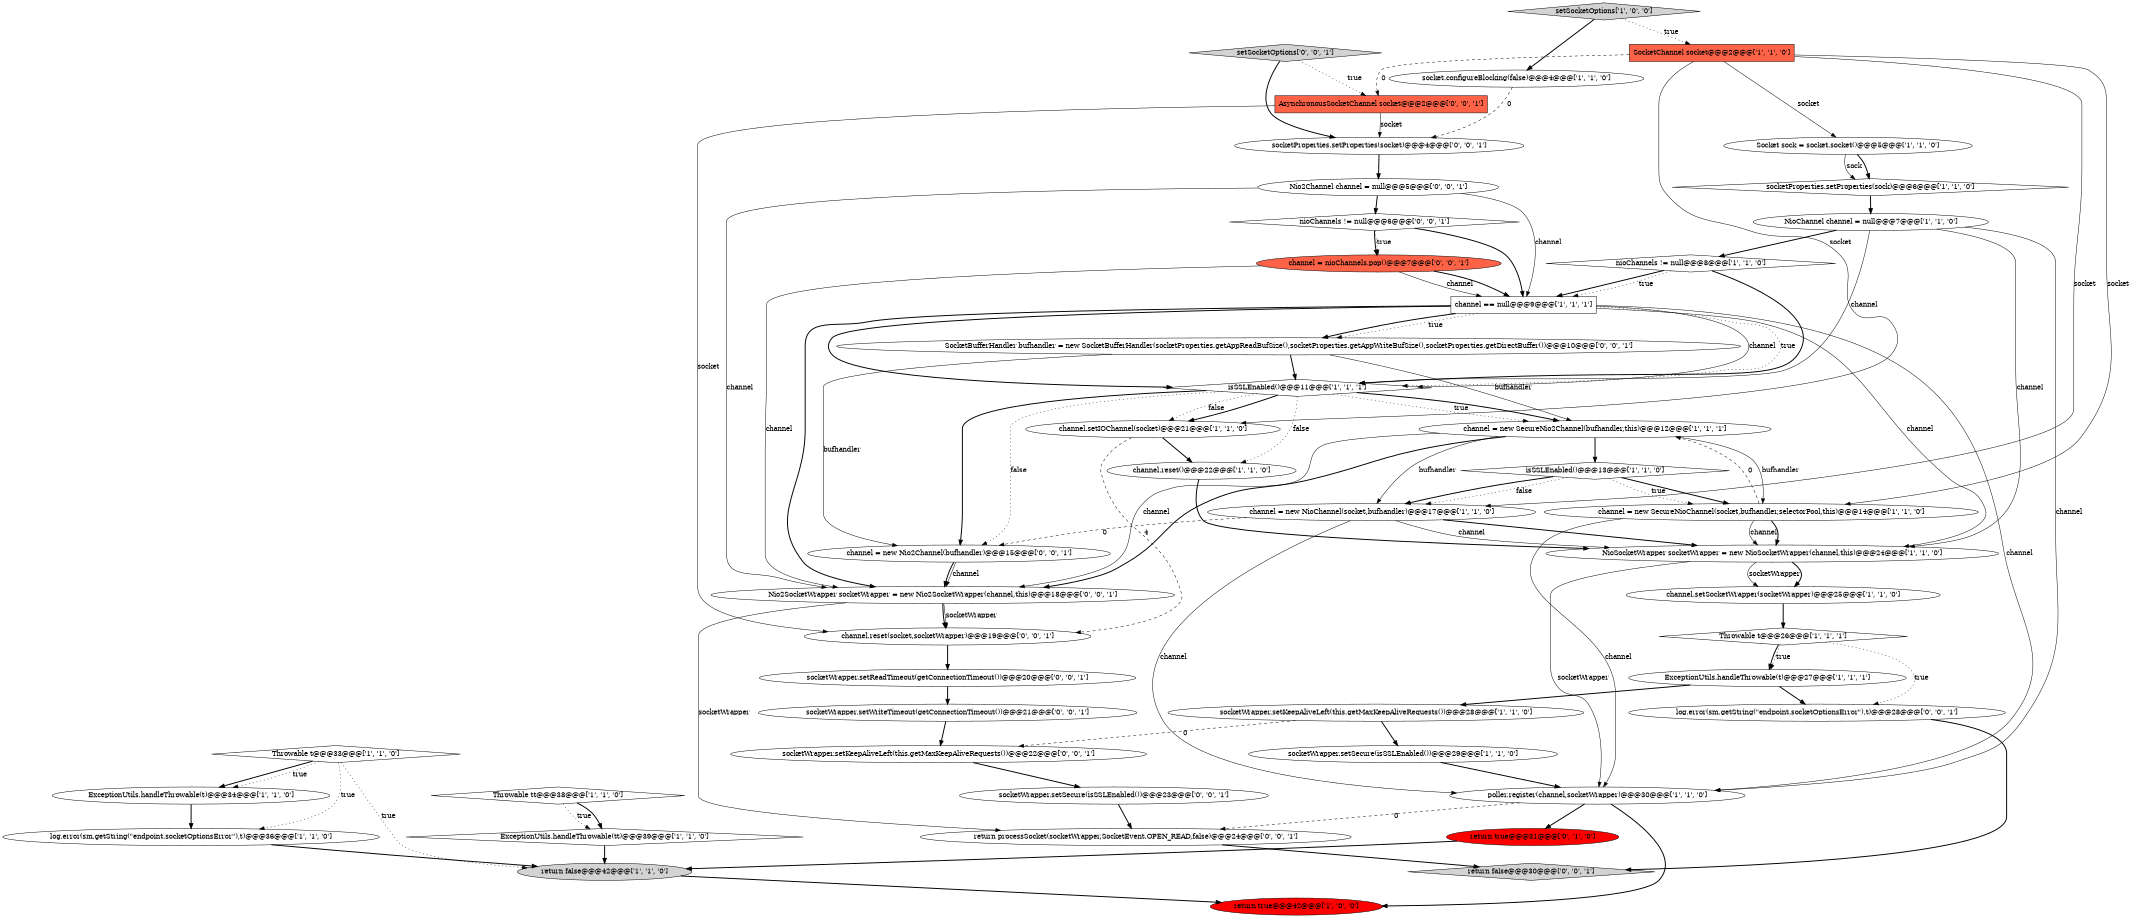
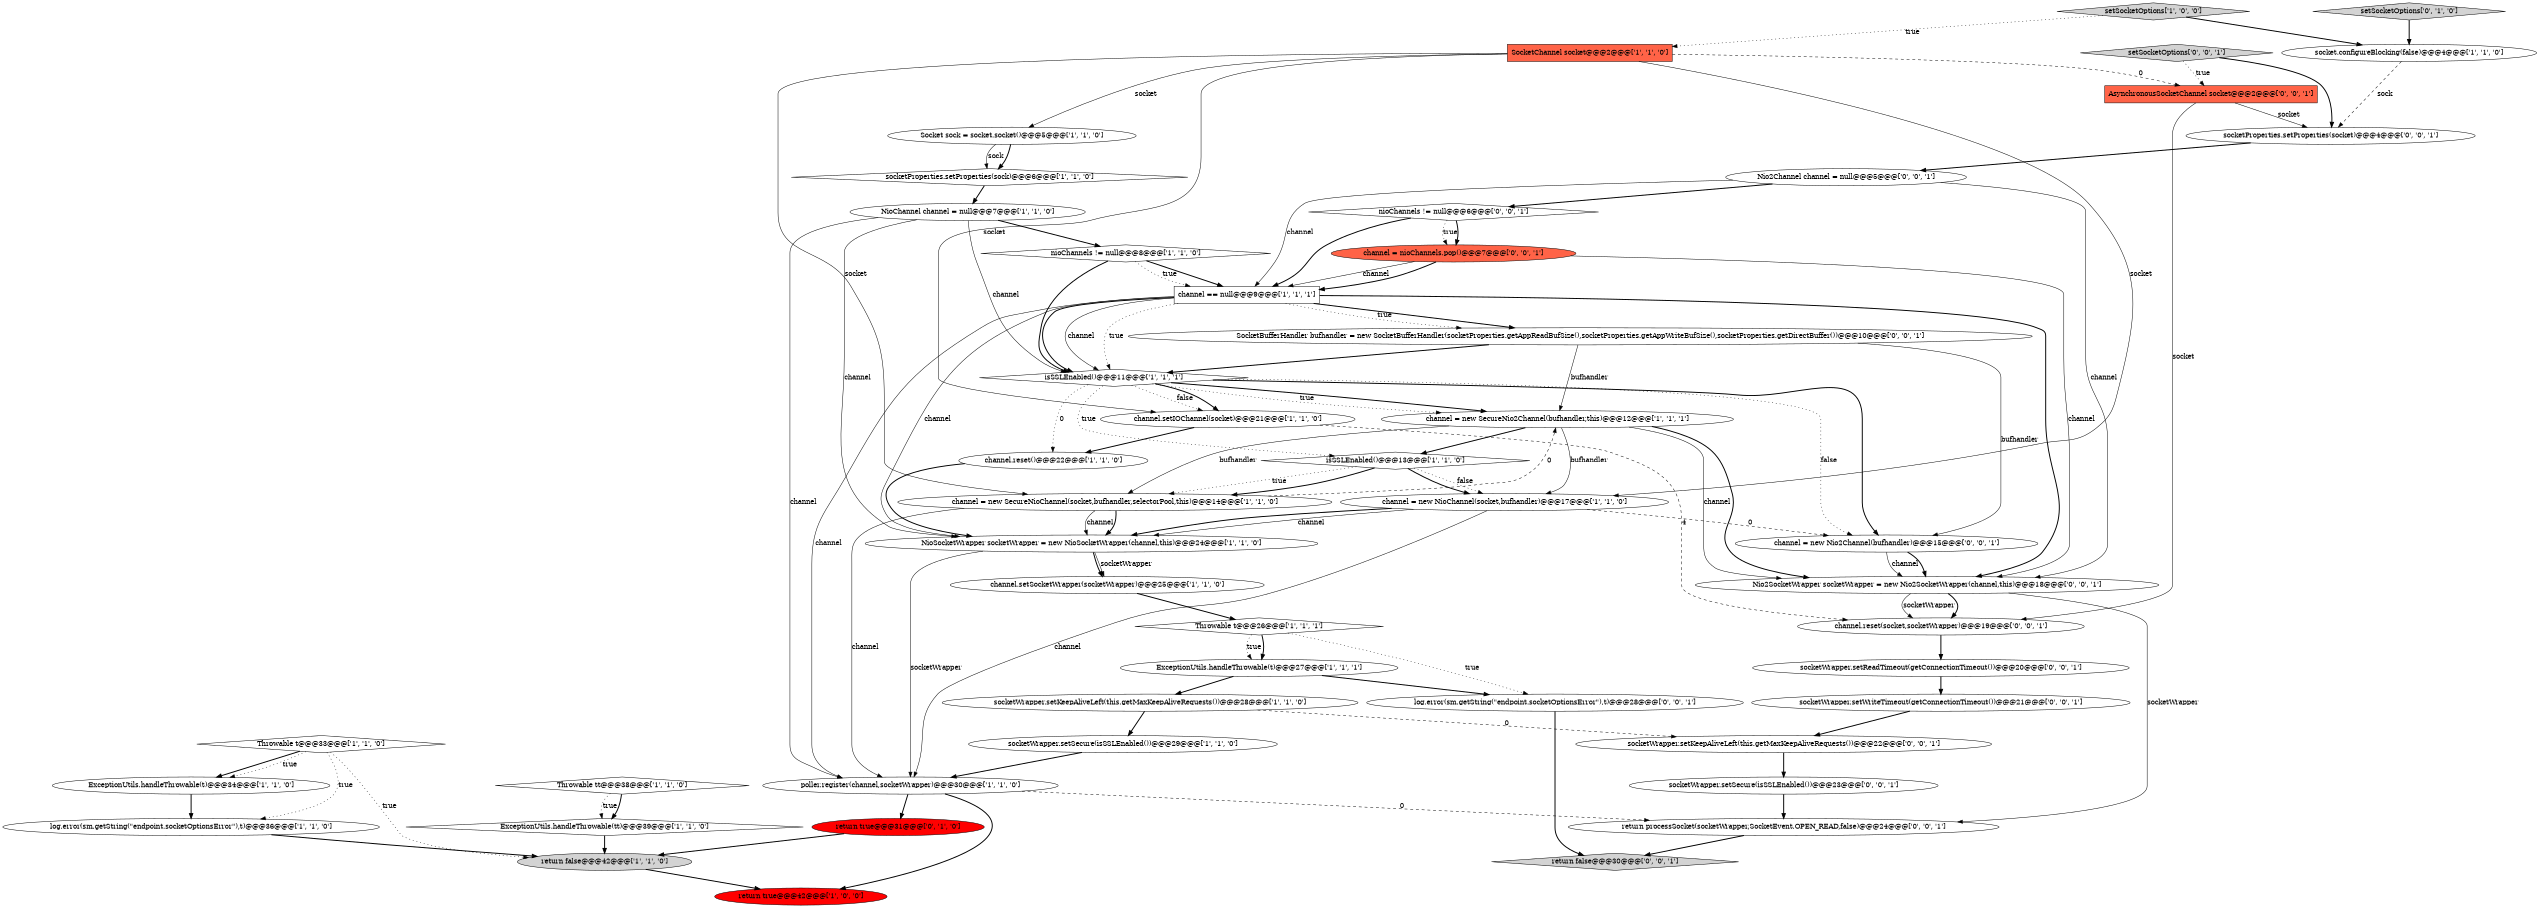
node "setSocketOptions['0', '1', '0']": added
edge "socket.configureBlocking(false)@@@4@@@['1', '1', '0']" -> "socketProperties.setProperties(socket)@@@4@@@['0', '0', '1']": label "0" -> "sock"
edge "isSSLEnabled()@@@11@@@['1', '1', '1']" -> "channel.reset()@@@22@@@['1', '1', '0']": label "false" -> "0"
edge "isSSLEnabled()@@@11@@@['1', '1', '1']" -> "isSSLEnabled()@@@13@@@['1', '1', '0']": added, label "true"
